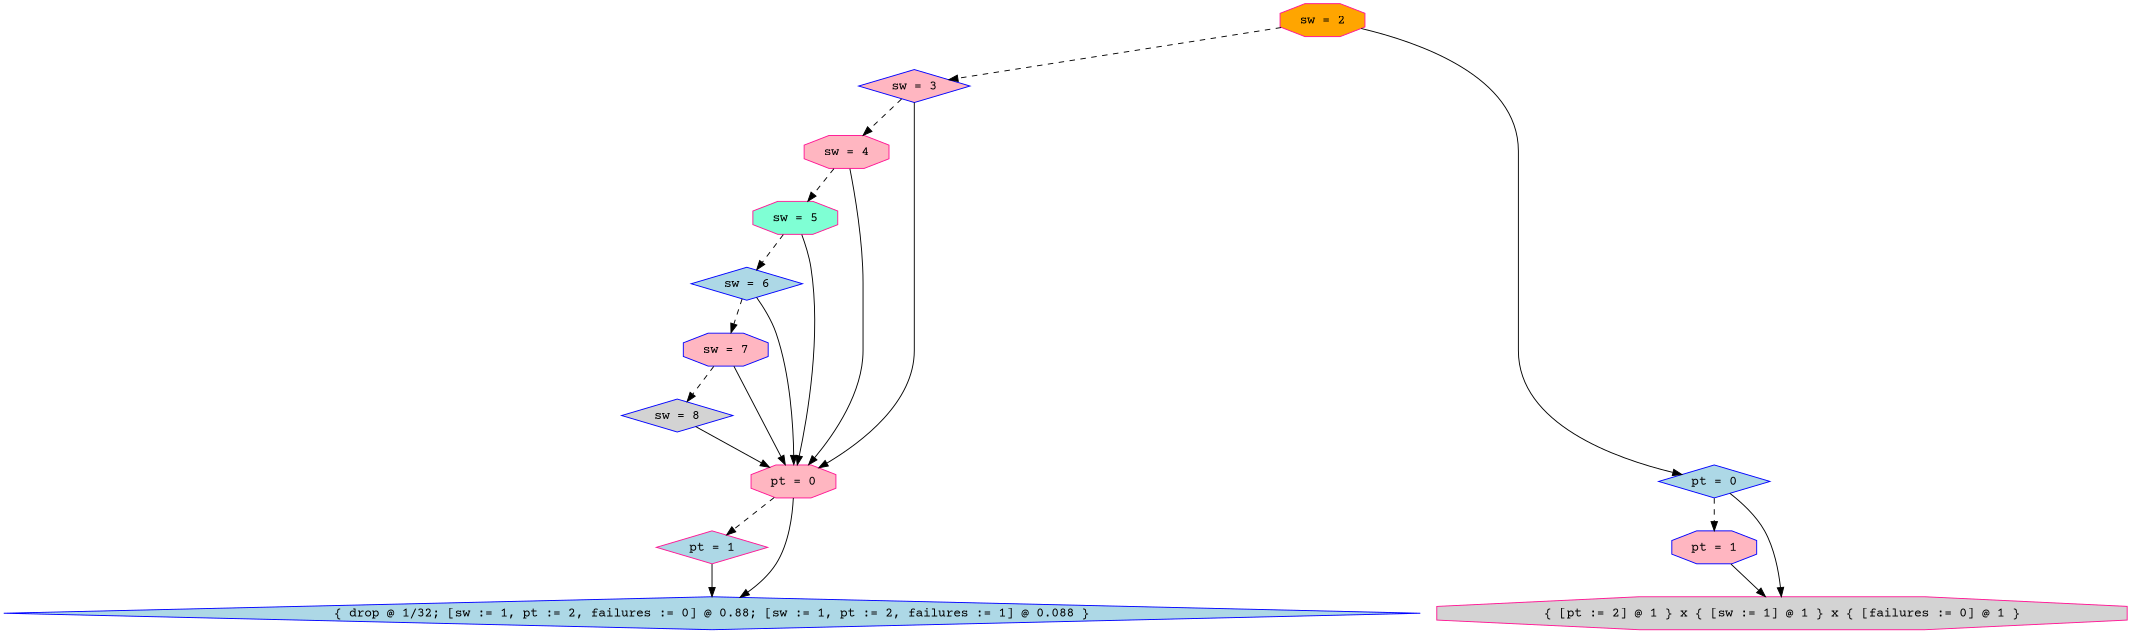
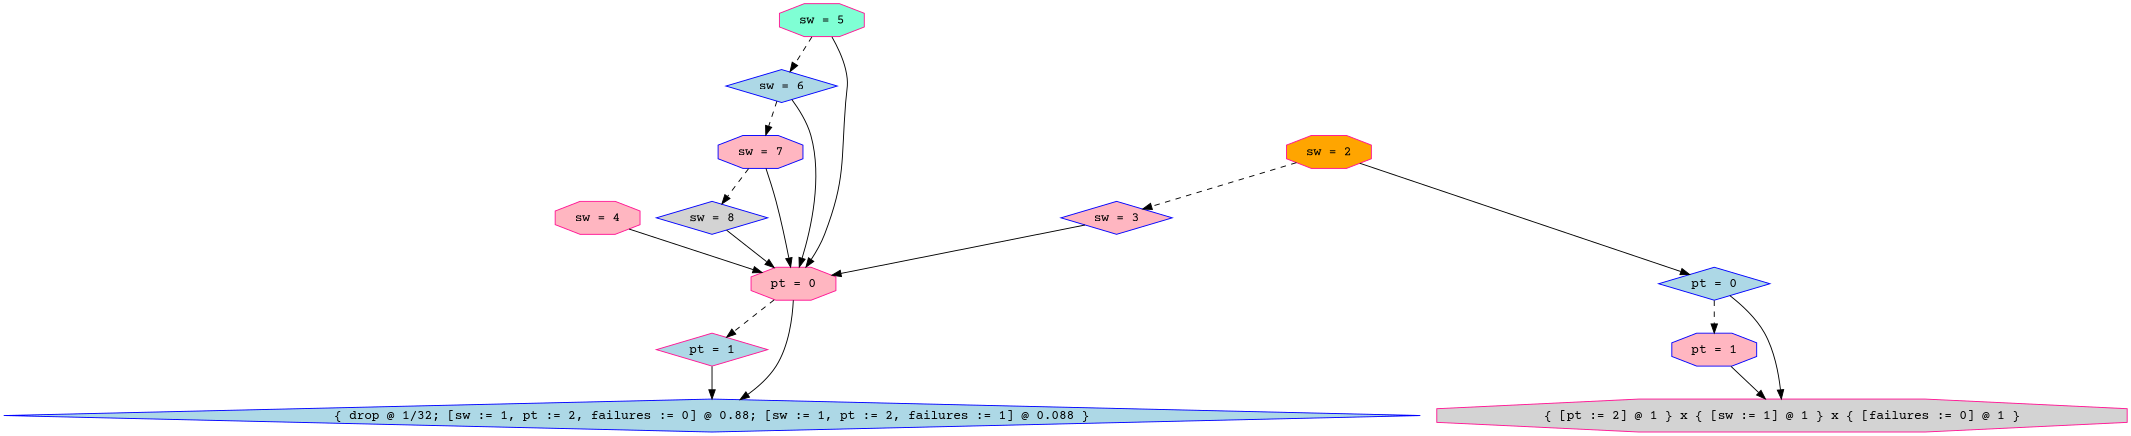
edge "sw = 3" -> "sw = 4": removed
edge "sw = 4" -> "sw = 5": removed
